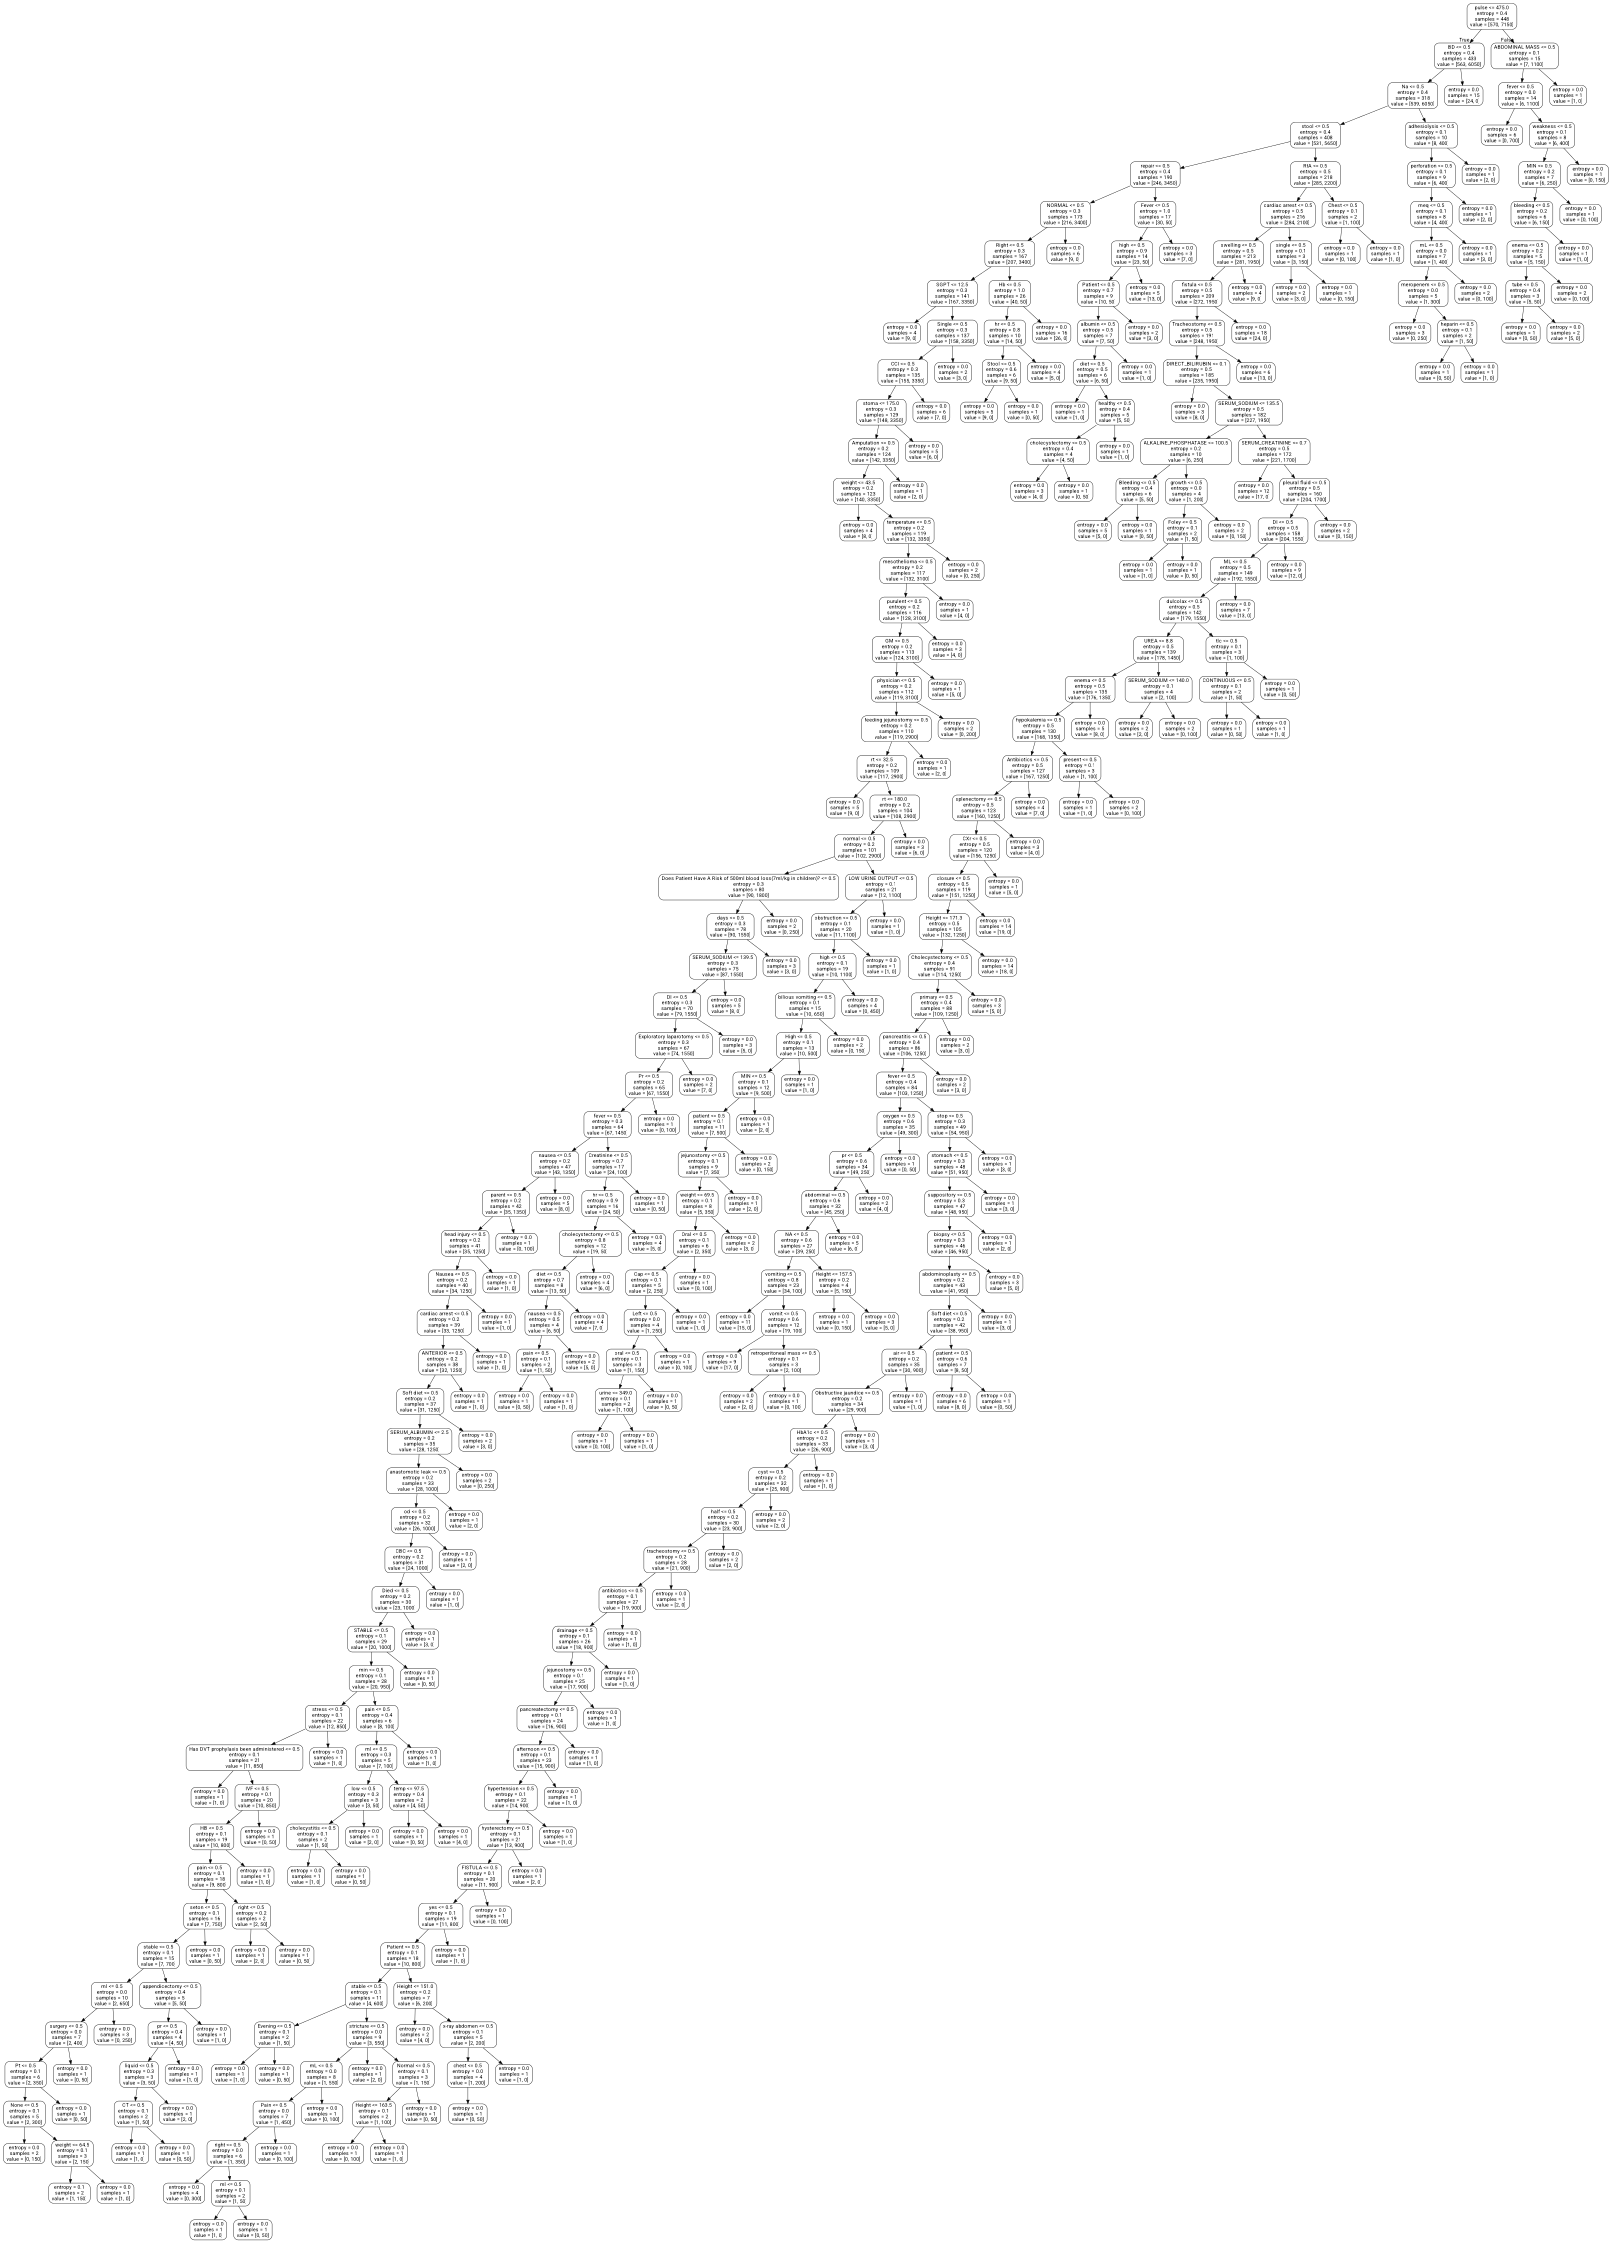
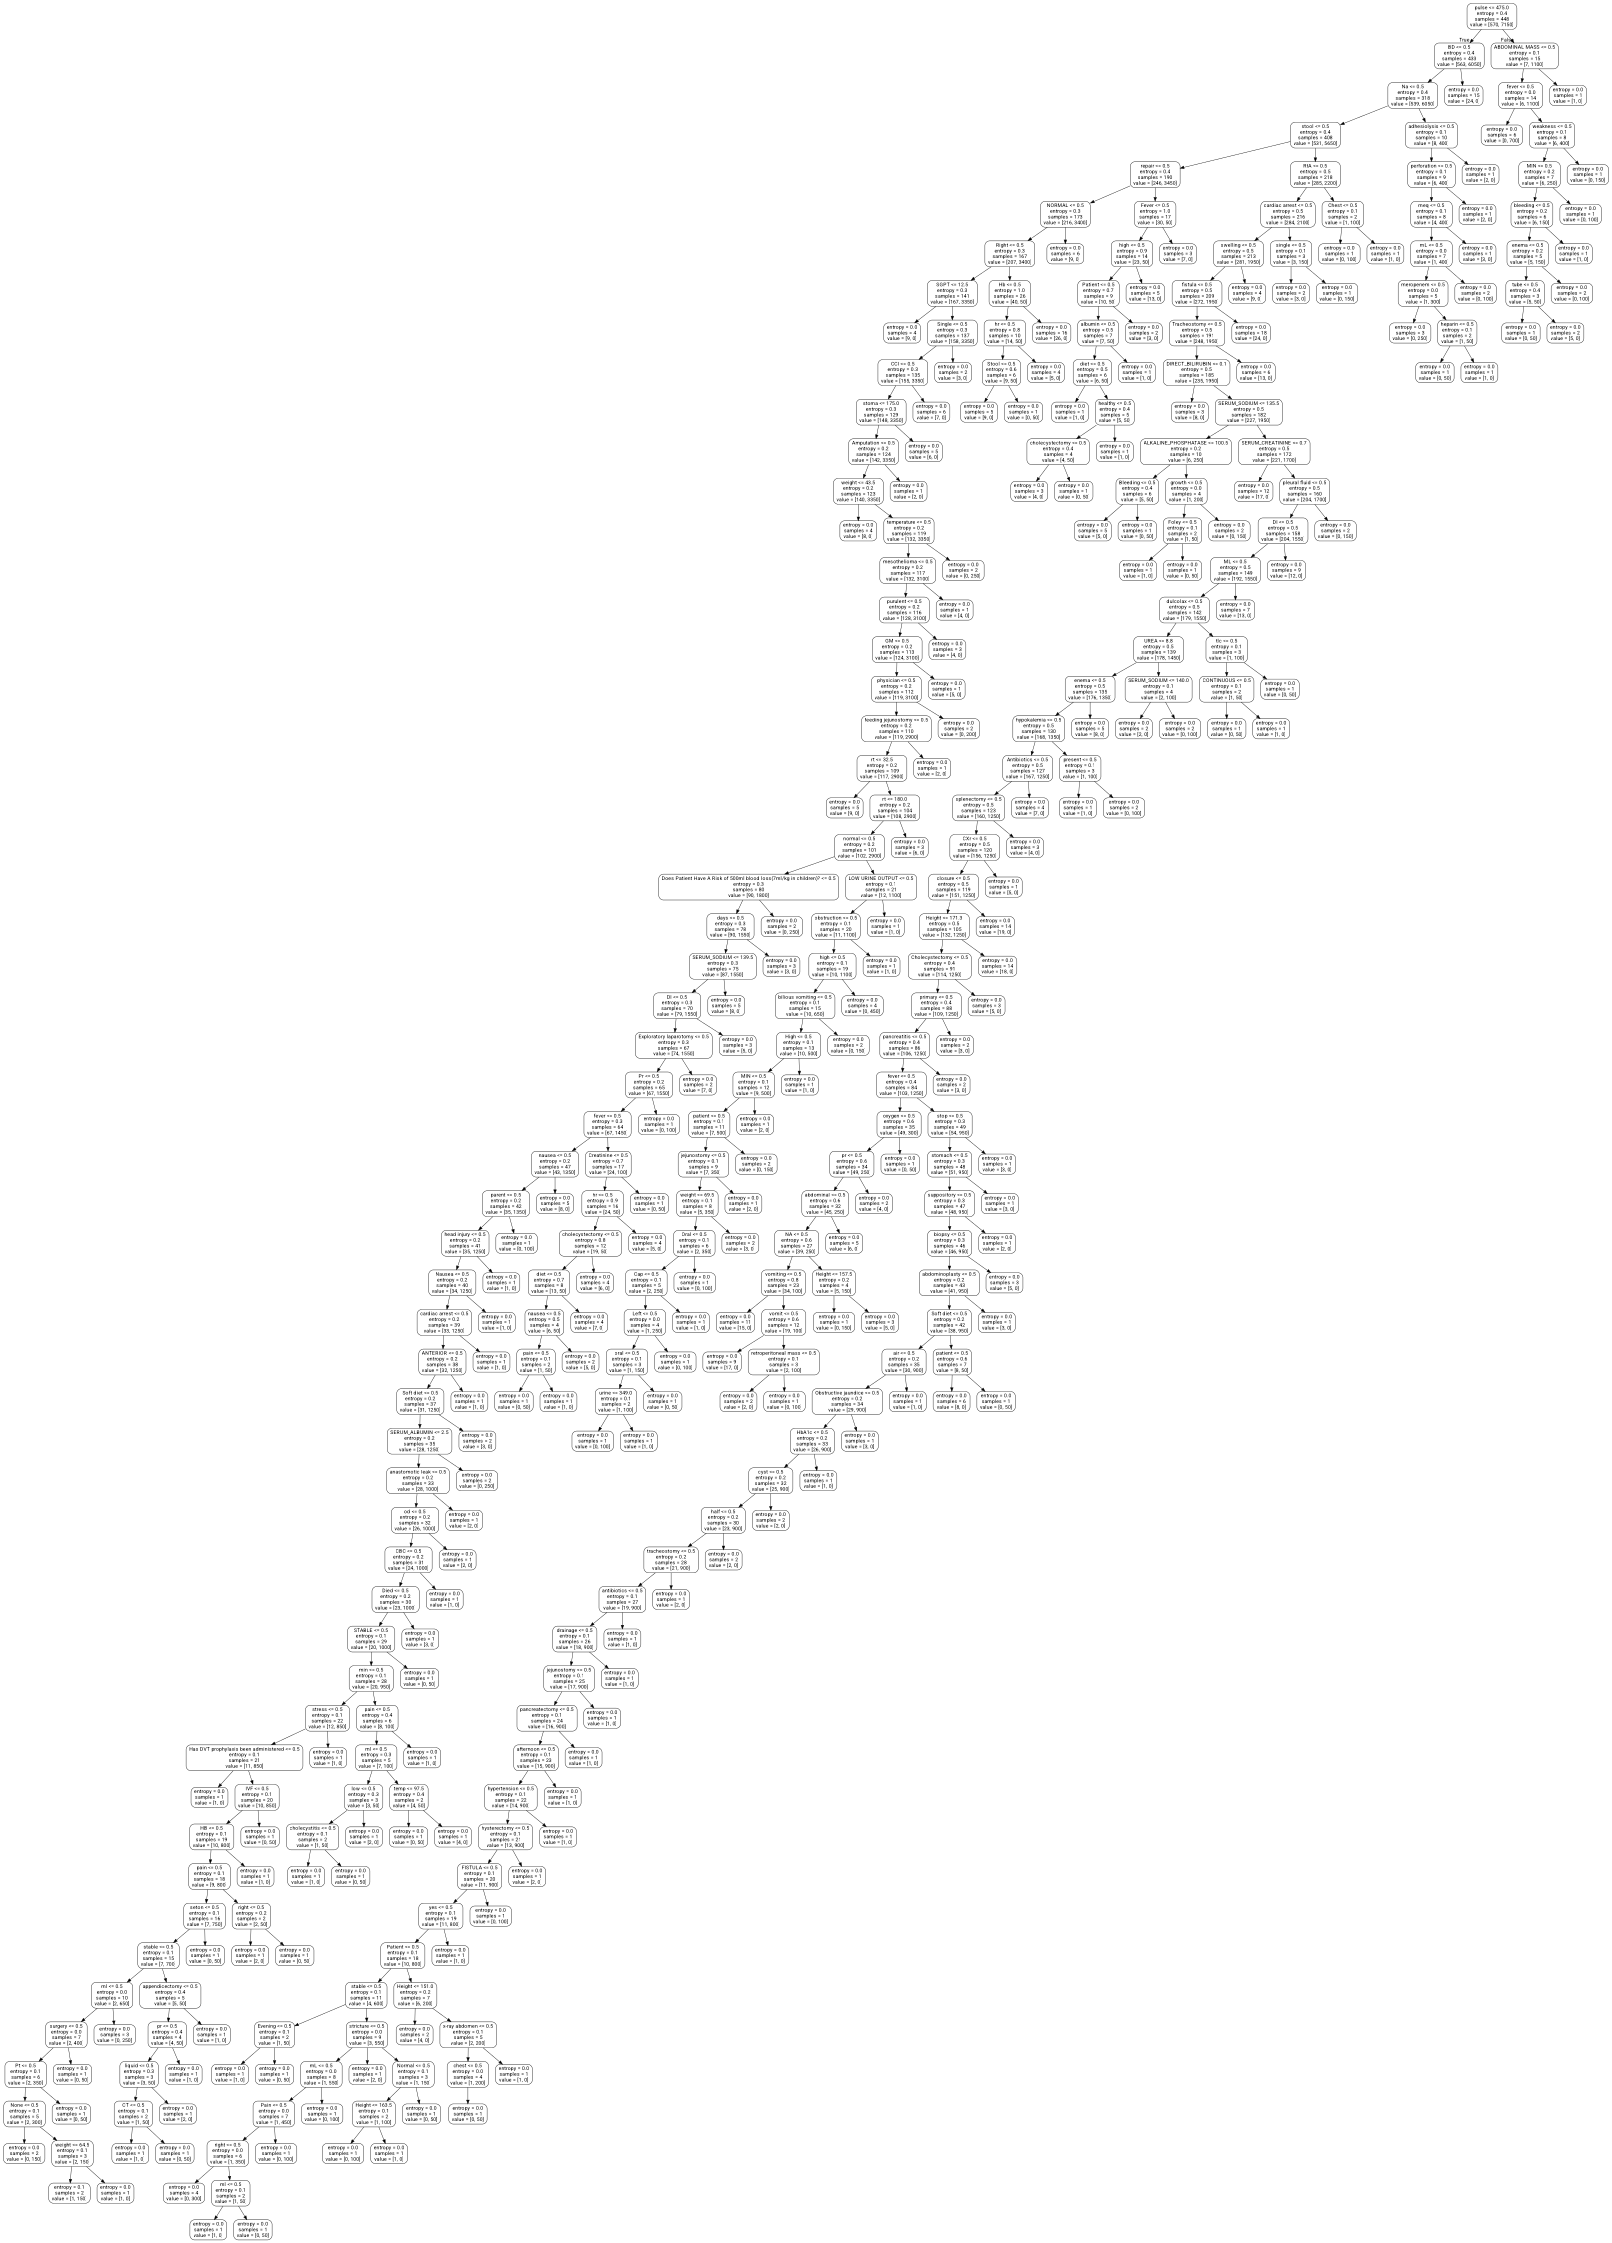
edge "bleeding <= 0.5 entropy = 0.2 samples = 6 value = [6, 150]" -> "enema <= 0.5 entropy = 0.2 samples = 5 value = [5, 150]": added
